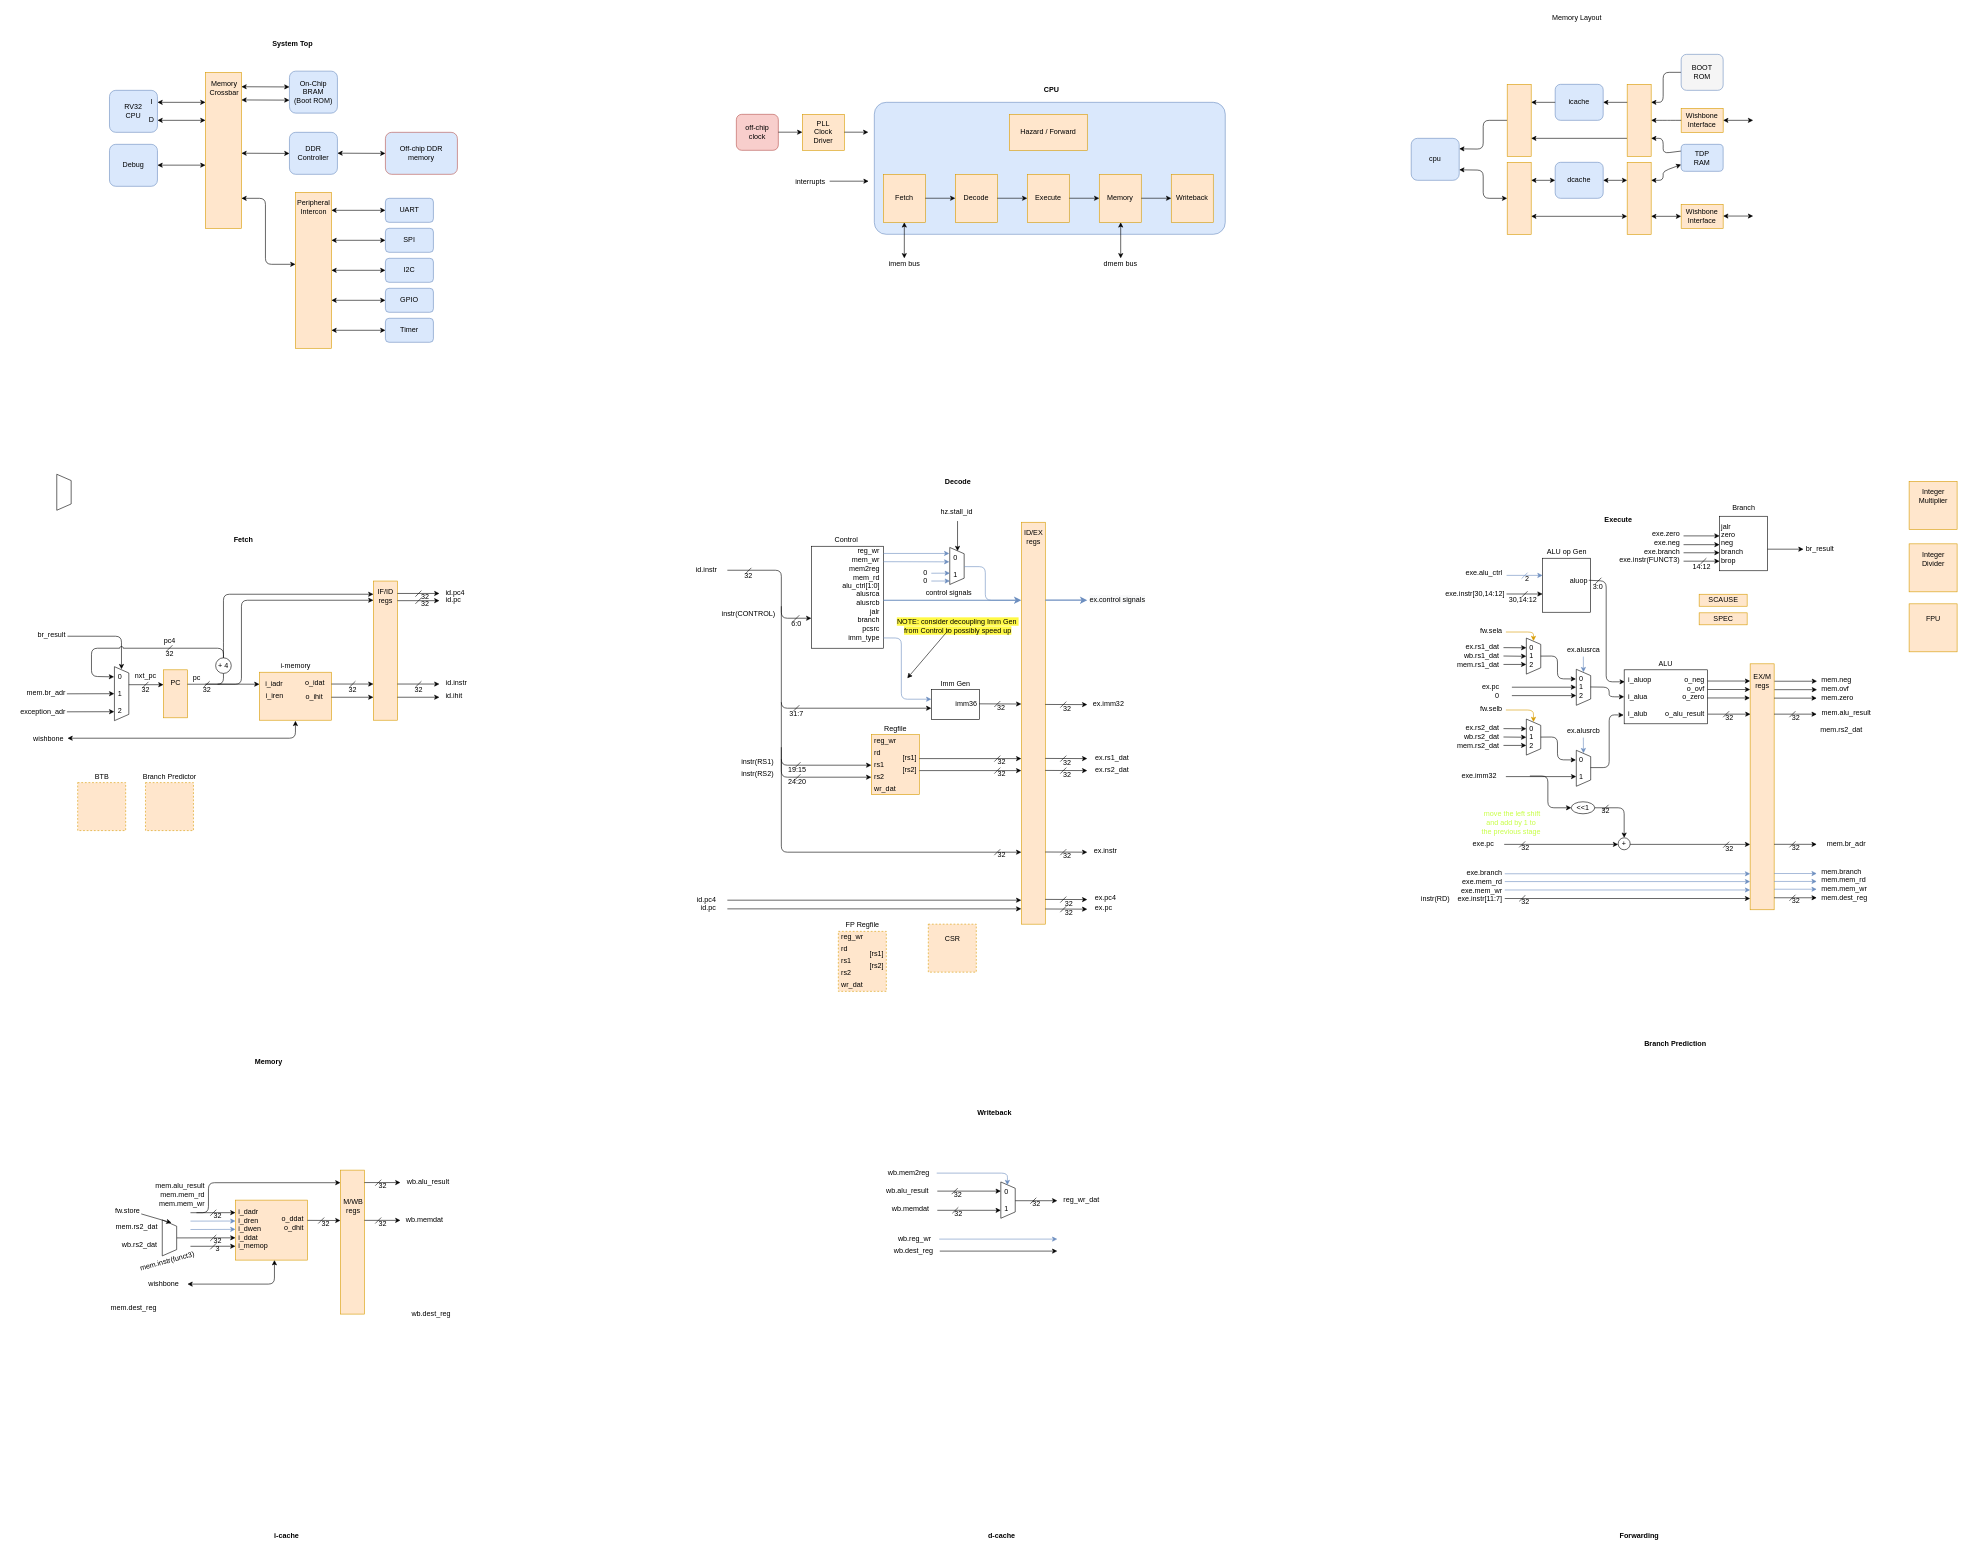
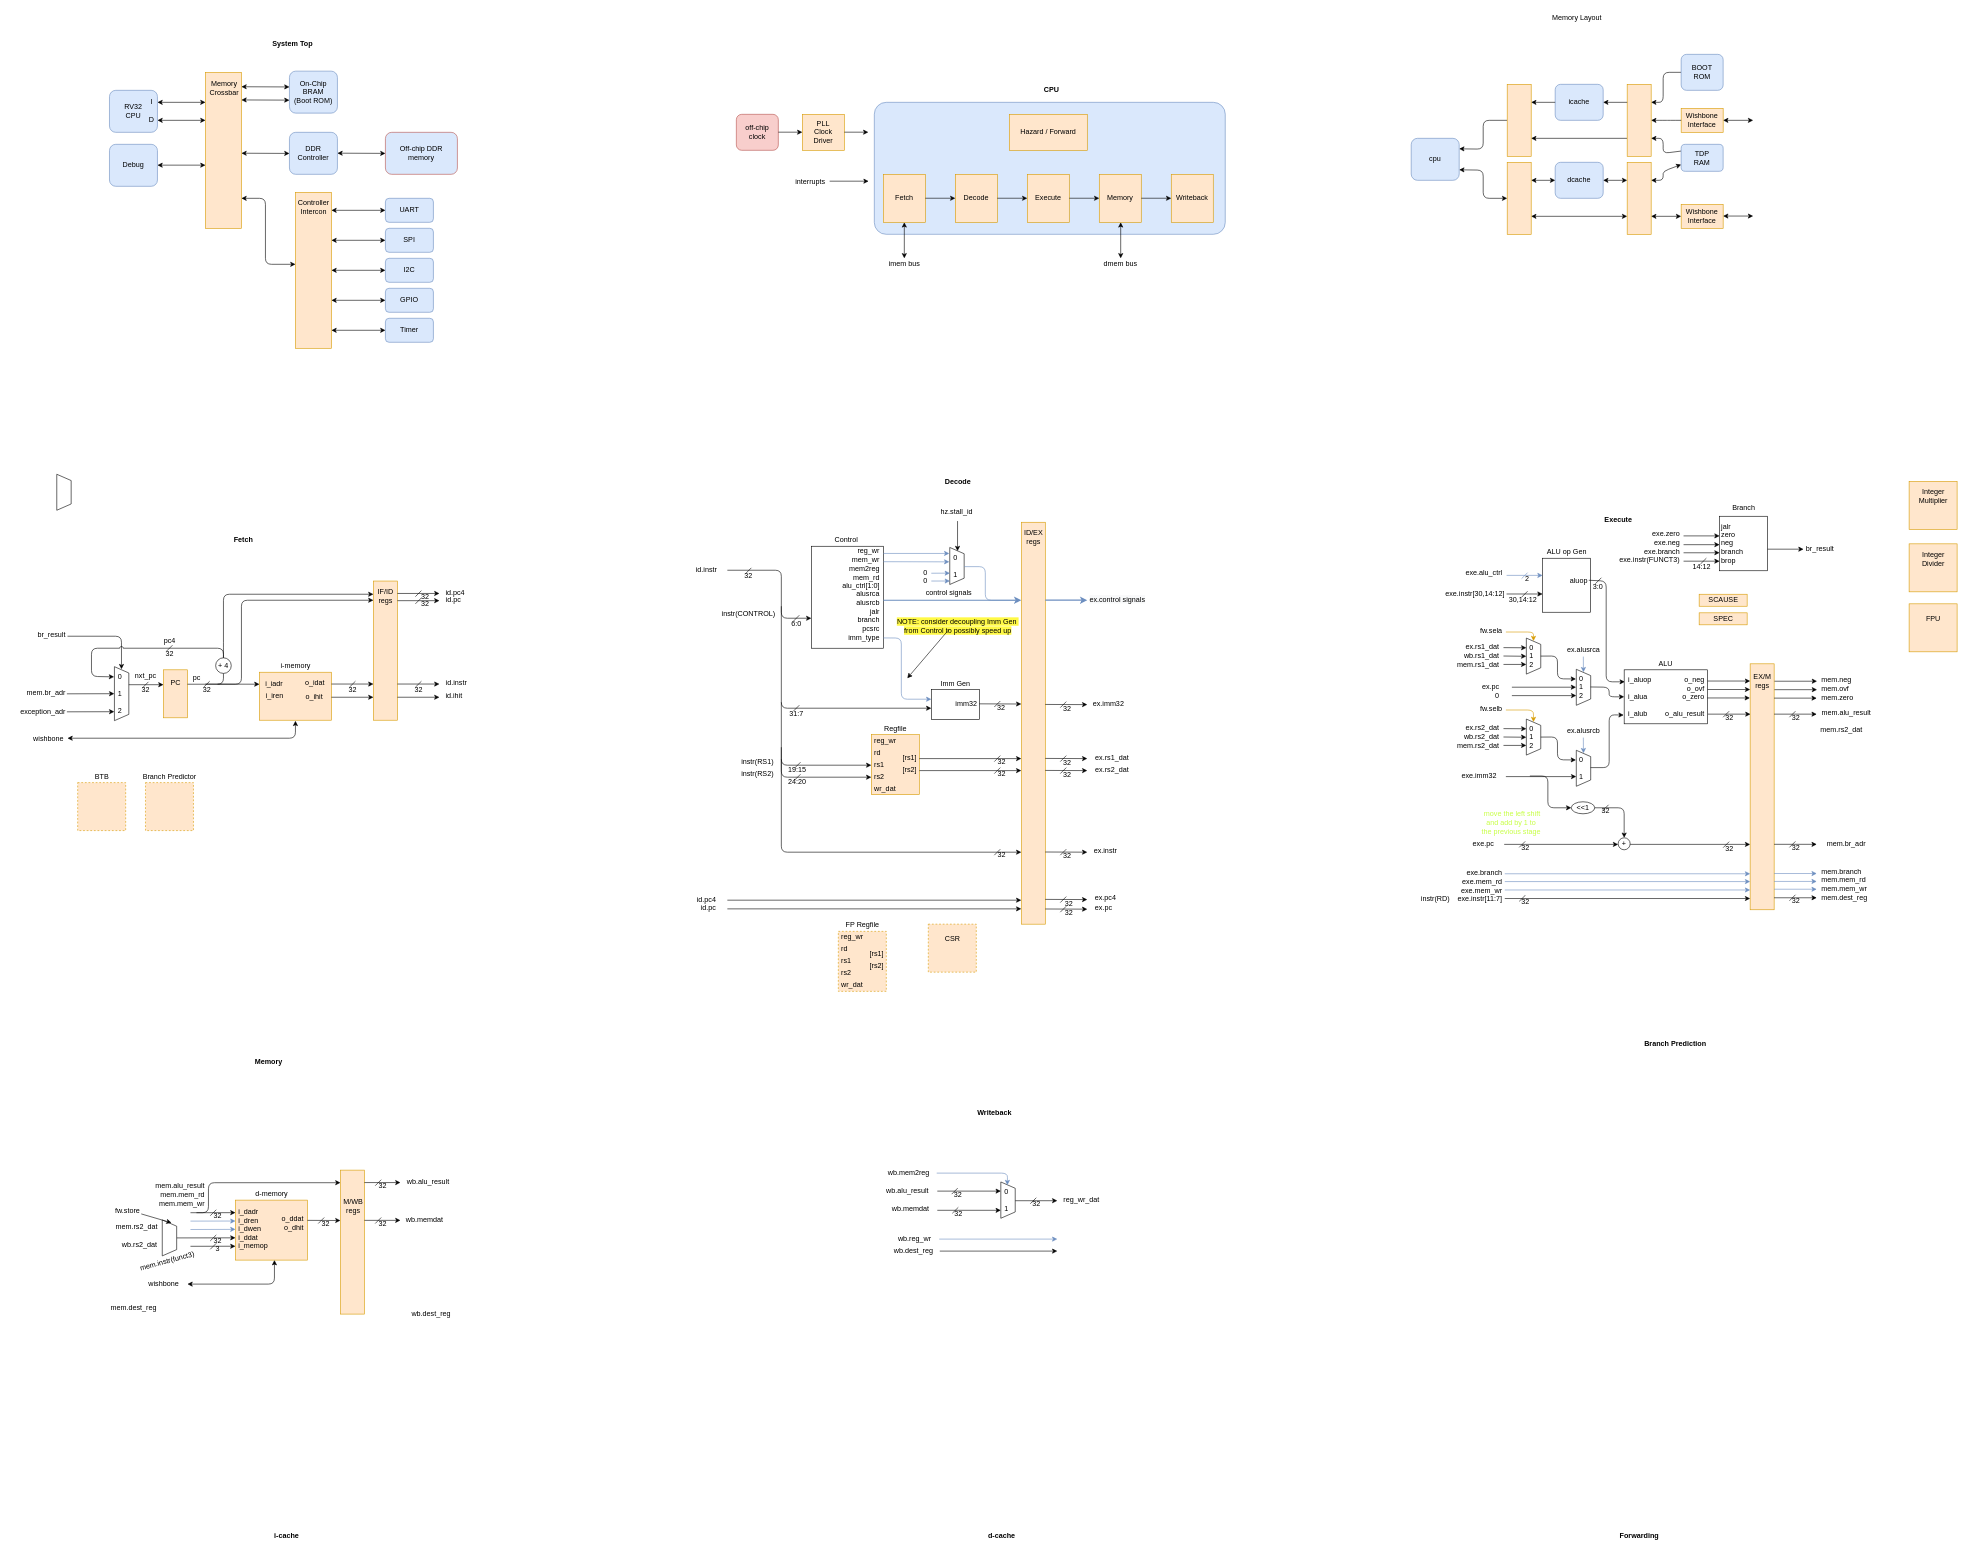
node "BOOT ROM": fillcolor #f5f5f5 -> #dae8fc
node "Peripheral Intercon": label "Peripheral Intercon" -> "Controller Intercon"
node "imm36": label "imm36" -> "imm32"
node "d-memory": added
